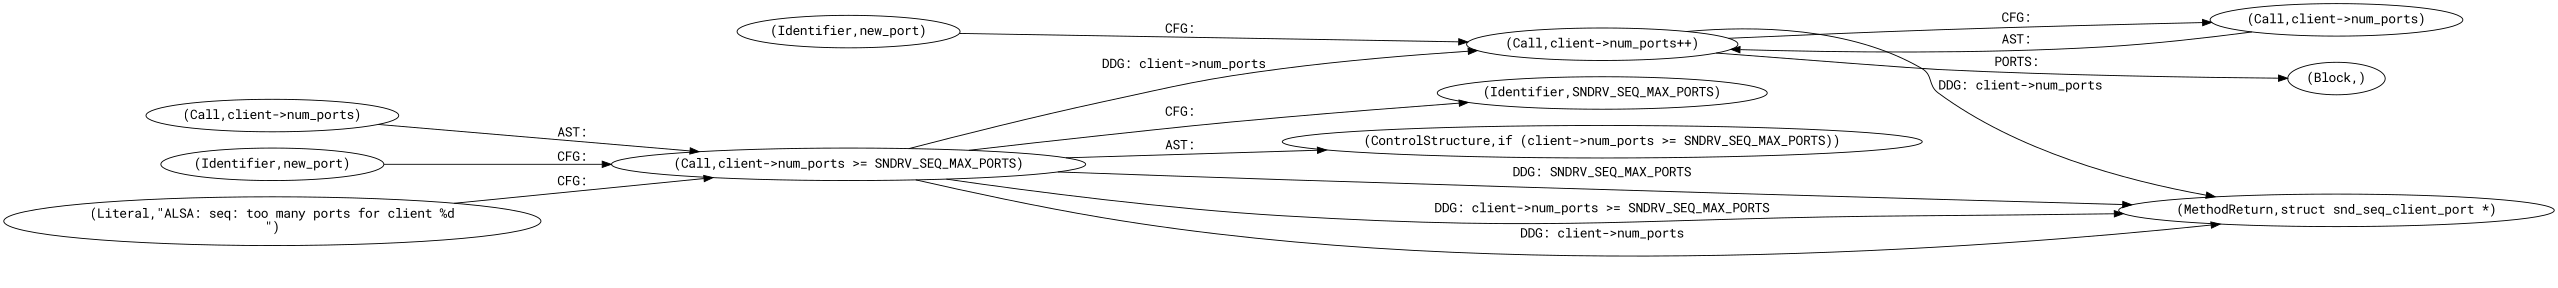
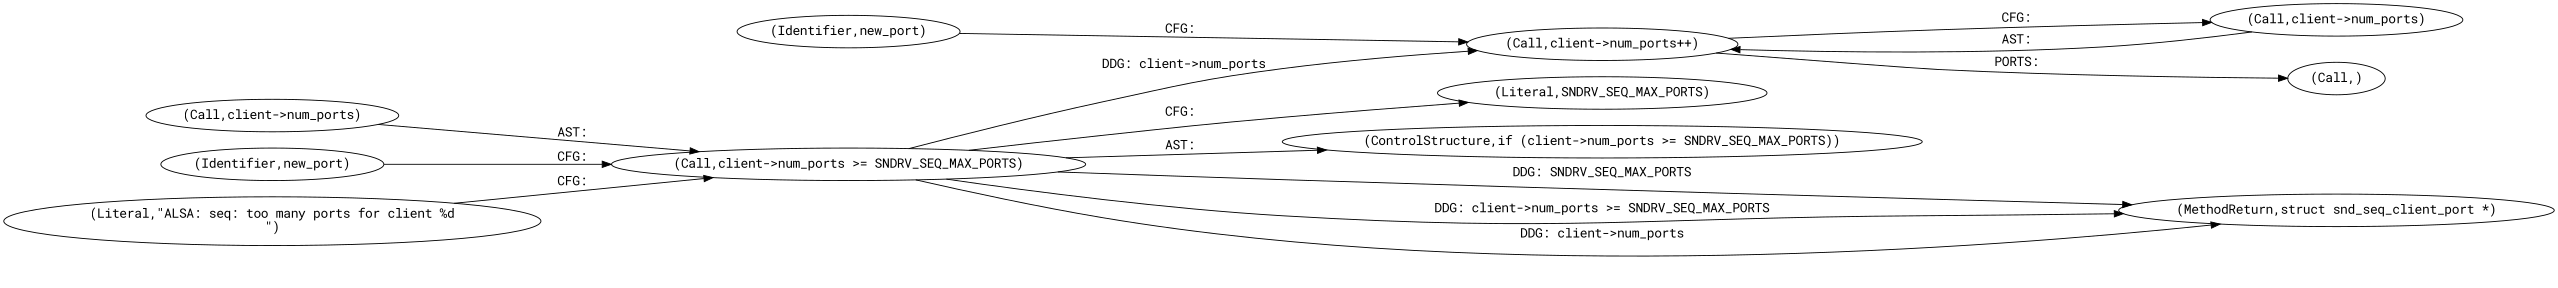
node "(Block,)": label "(Block,)" -> "(Call,)"
node "(Identifier,SNDRV_SEQ_MAX_PORTS)": label "(Identifier,SNDRV_SEQ_MAX_PORTS)" -> "(Literal,SNDRV_SEQ_MAX_PORTS)"
edge "(Call,client->num_ports++)" -> "(MethodReturn,struct snd_seq_client_port *)": removed, label "DDG: client->num_ports"
